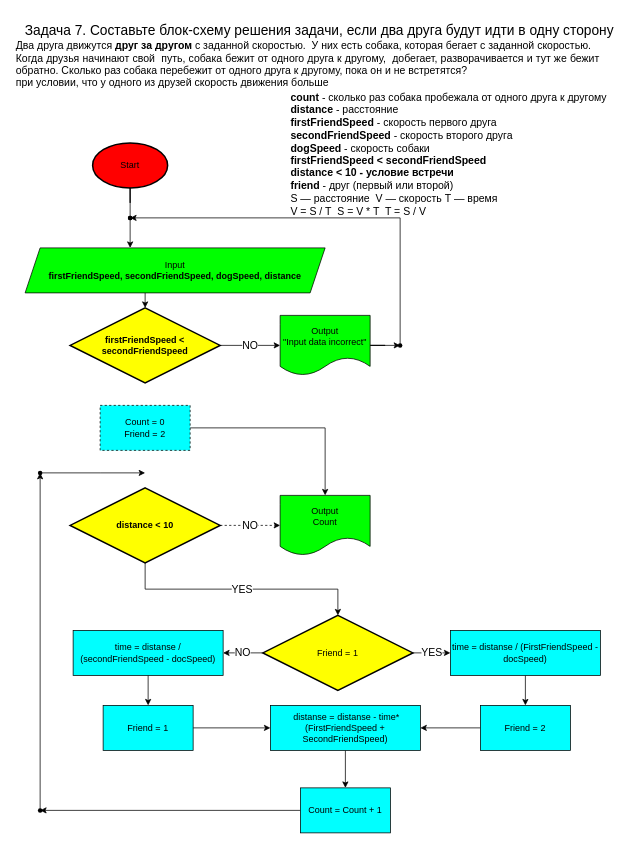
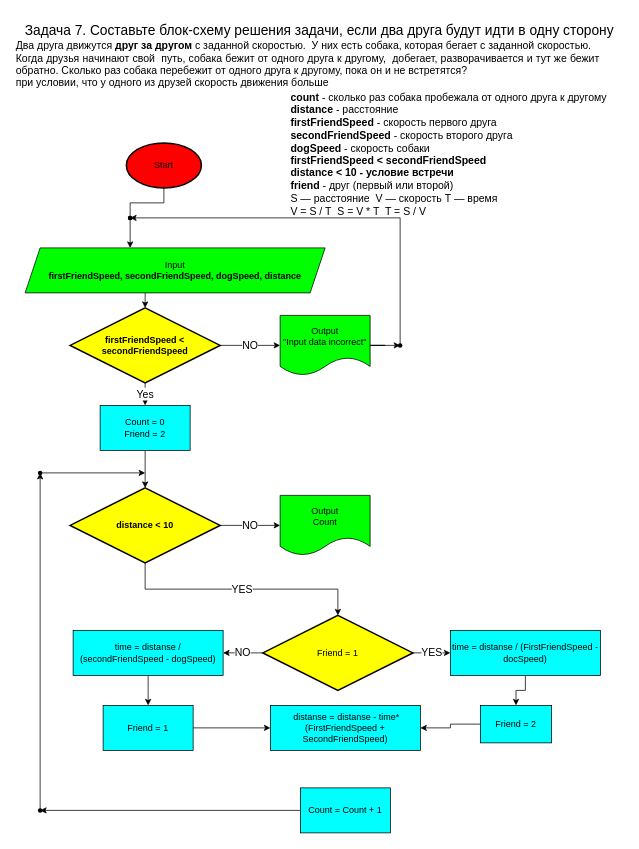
node "Start": moved (130, 165) -> (164, 165)
edge "firstFriendSpeed < secondFriendSpeed" -> "Count = 0 Friend = 2": added, label "Yes"
node "Count = 0 Friend = 2": style dashed -> solid
edge "Count = 0 Friend = 2" -> "Output Count": now "Count = 0 Friend = 2" -> "distance < 10"
edge "distance < 10" -> "Output Count": style dashed -> solid
node "time = distanse / (secondFriendSpeed - docSpeed)": label "time = distanse / (secondFriendSpeed - docSpeed)" -> "time = distanse / (secondFriendSpeed - dogSpeed)"
node "Friend = 2": size 90x45 -> 71x38
edge "distanse = distanse - time* (FirstFriendSpeed + SecondFriendSpeed)" -> "Count = Count + 1": removed
